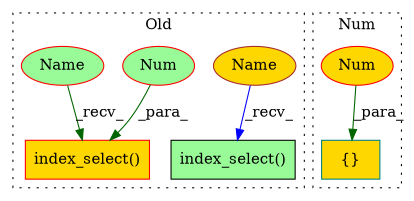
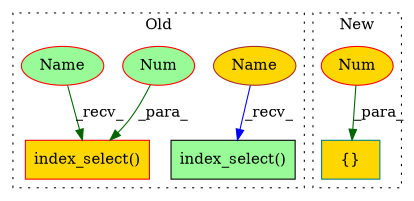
cluster "Num": label "Num" -> "New"
